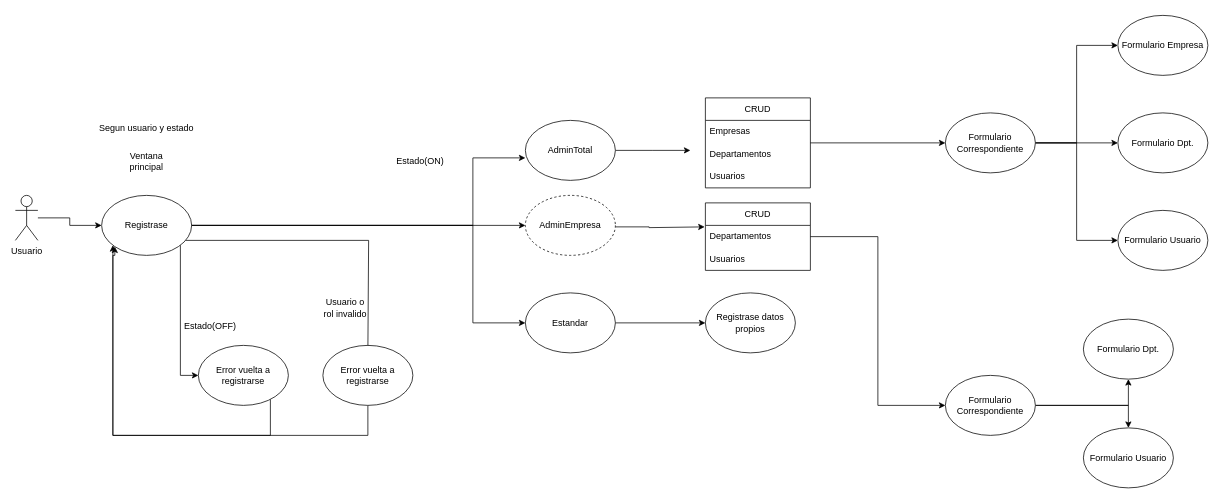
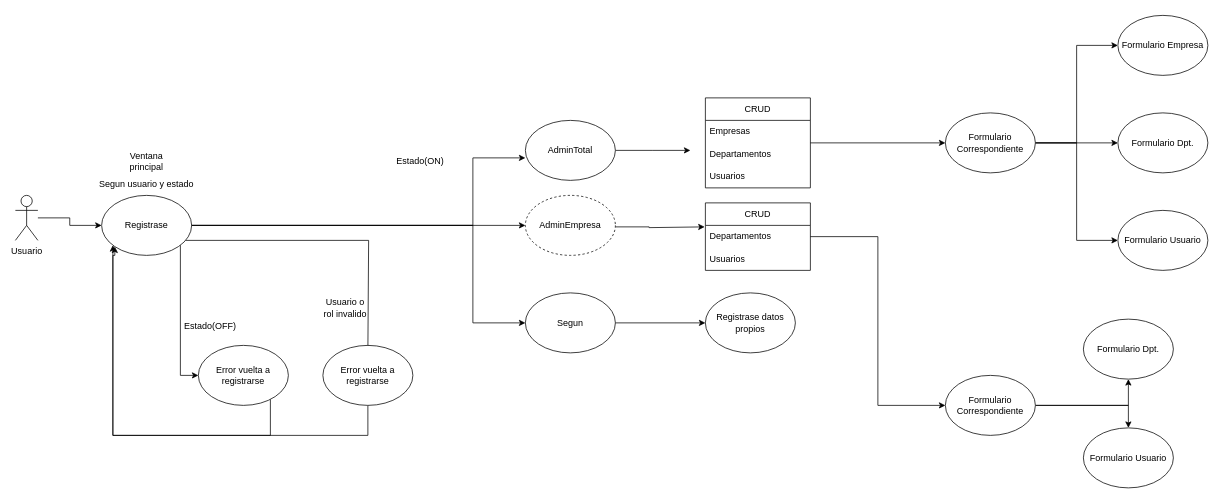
node "Segun usuario y estado": moved (147, 128) -> (147, 184)
node "Estandar": label "Estandar" -> "Segun"
